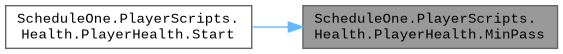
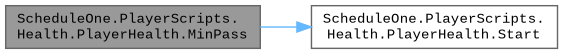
edge "ScheduleOne.PlayerScripts. Health.PlayerHealth.Start" -> "ScheduleOne.PlayerScripts. Health.PlayerHealth.MinPass": reversed
